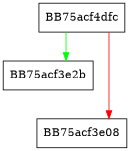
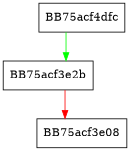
edge "BB75acf4dfc" -> "BB75acf3e08": now "BB75acf3e2b" -> "BB75acf3e08"
